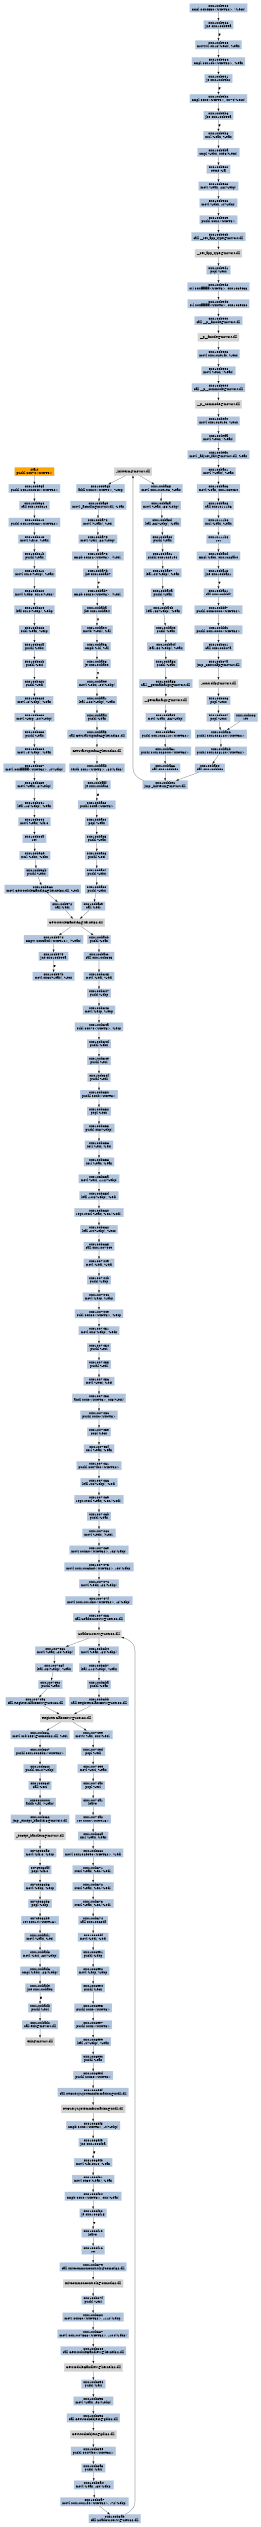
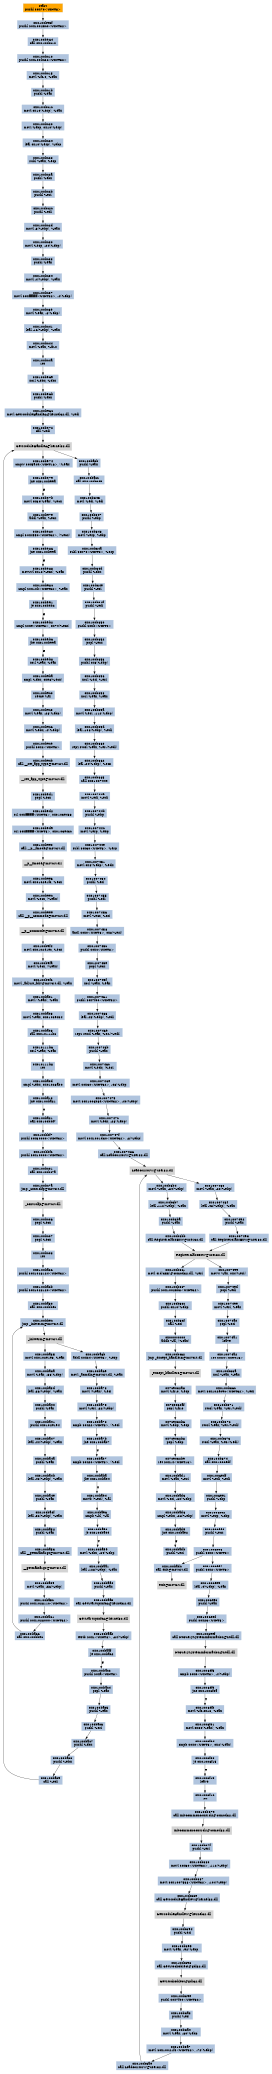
node "0x0100b97e addl %eax, %ecx": added
edge "0x0100bc07 popl %ecx" -> "0x0100ba26 pushl $0x1028124<UINT32>": now "0x0100bc07 popl %ecx" -> "0x0100bc08 ret"
edge "0x0100badb pushl %esi" -> "0x0100badc call exit@msvcrt.dll": now "0x01006ee5 pushl $0x0<UINT8>" -> "0x0100badc call exit@msvcrt.dll"
edge "0x01006ef9 jne 0x01006f0a" -> "0x01006efb movl %fs:0x18, %eax": label "F" -> "T"
